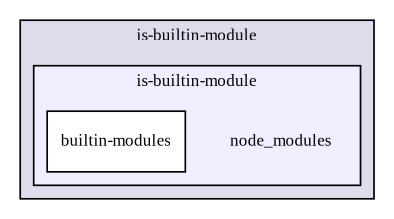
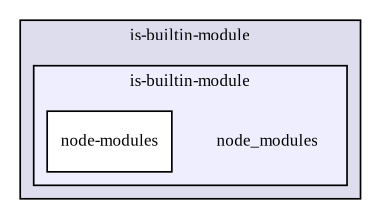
node "builtin-modules": label "builtin-modules" -> "node-modules"
